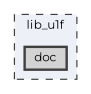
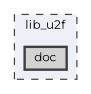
cluster "lib_u1f": label "lib_u1f" -> "lib_u2f"
